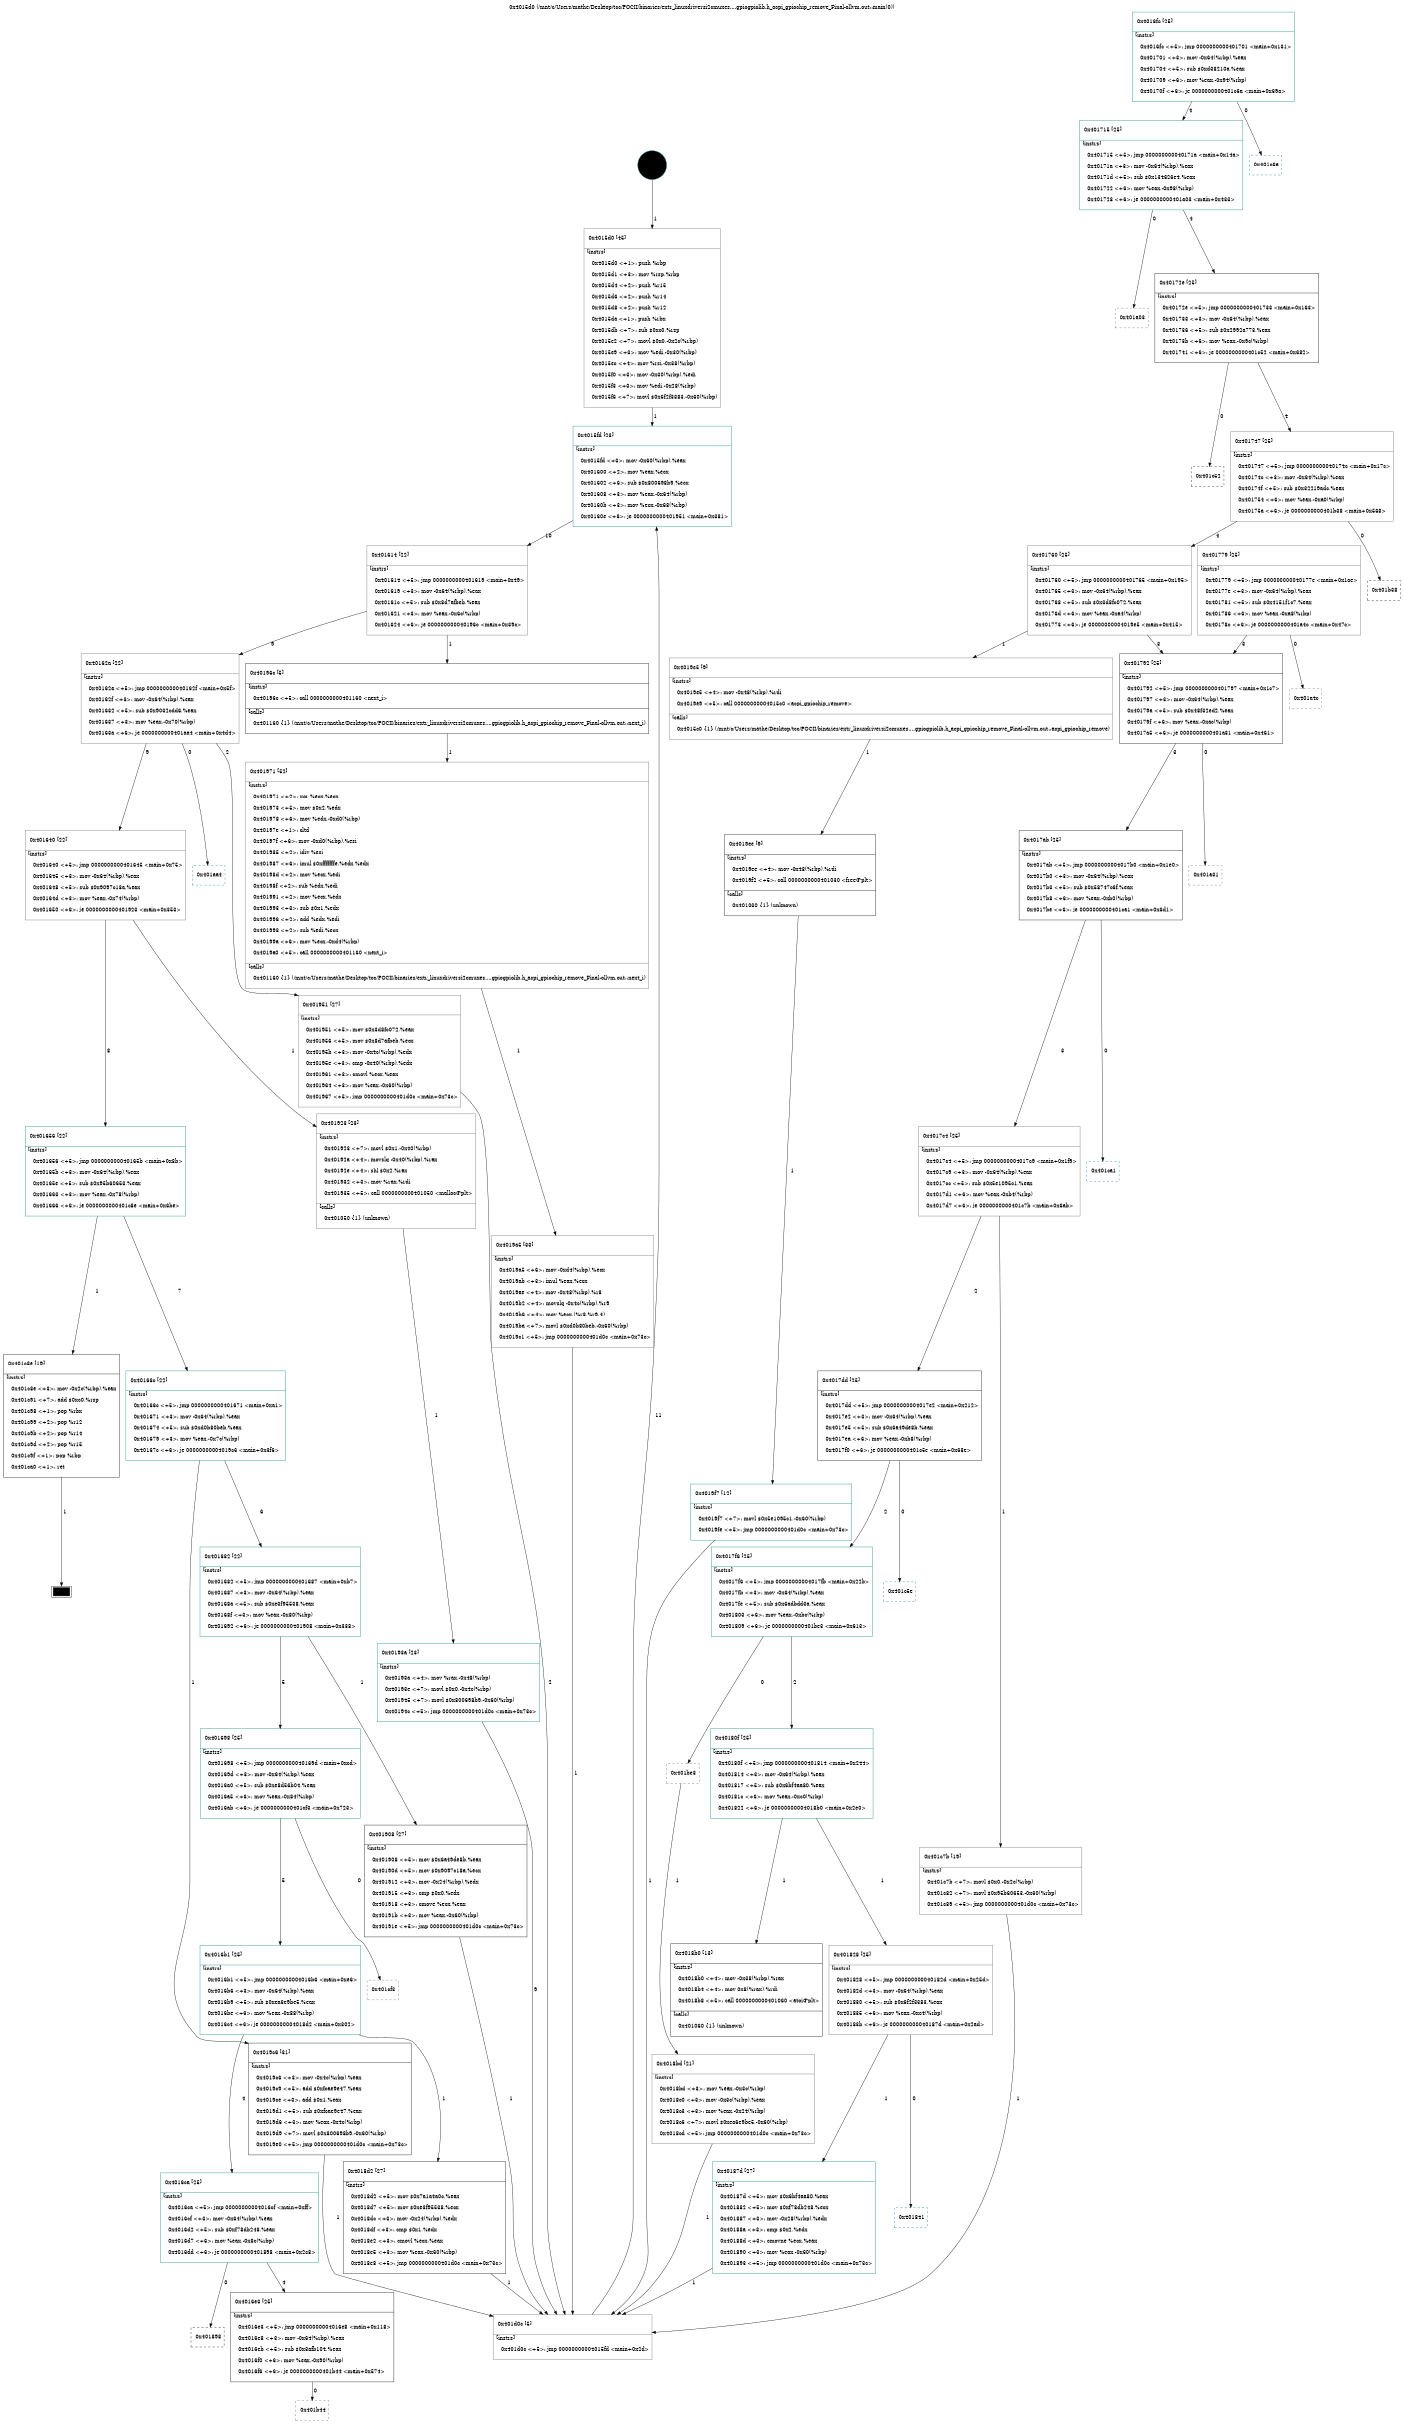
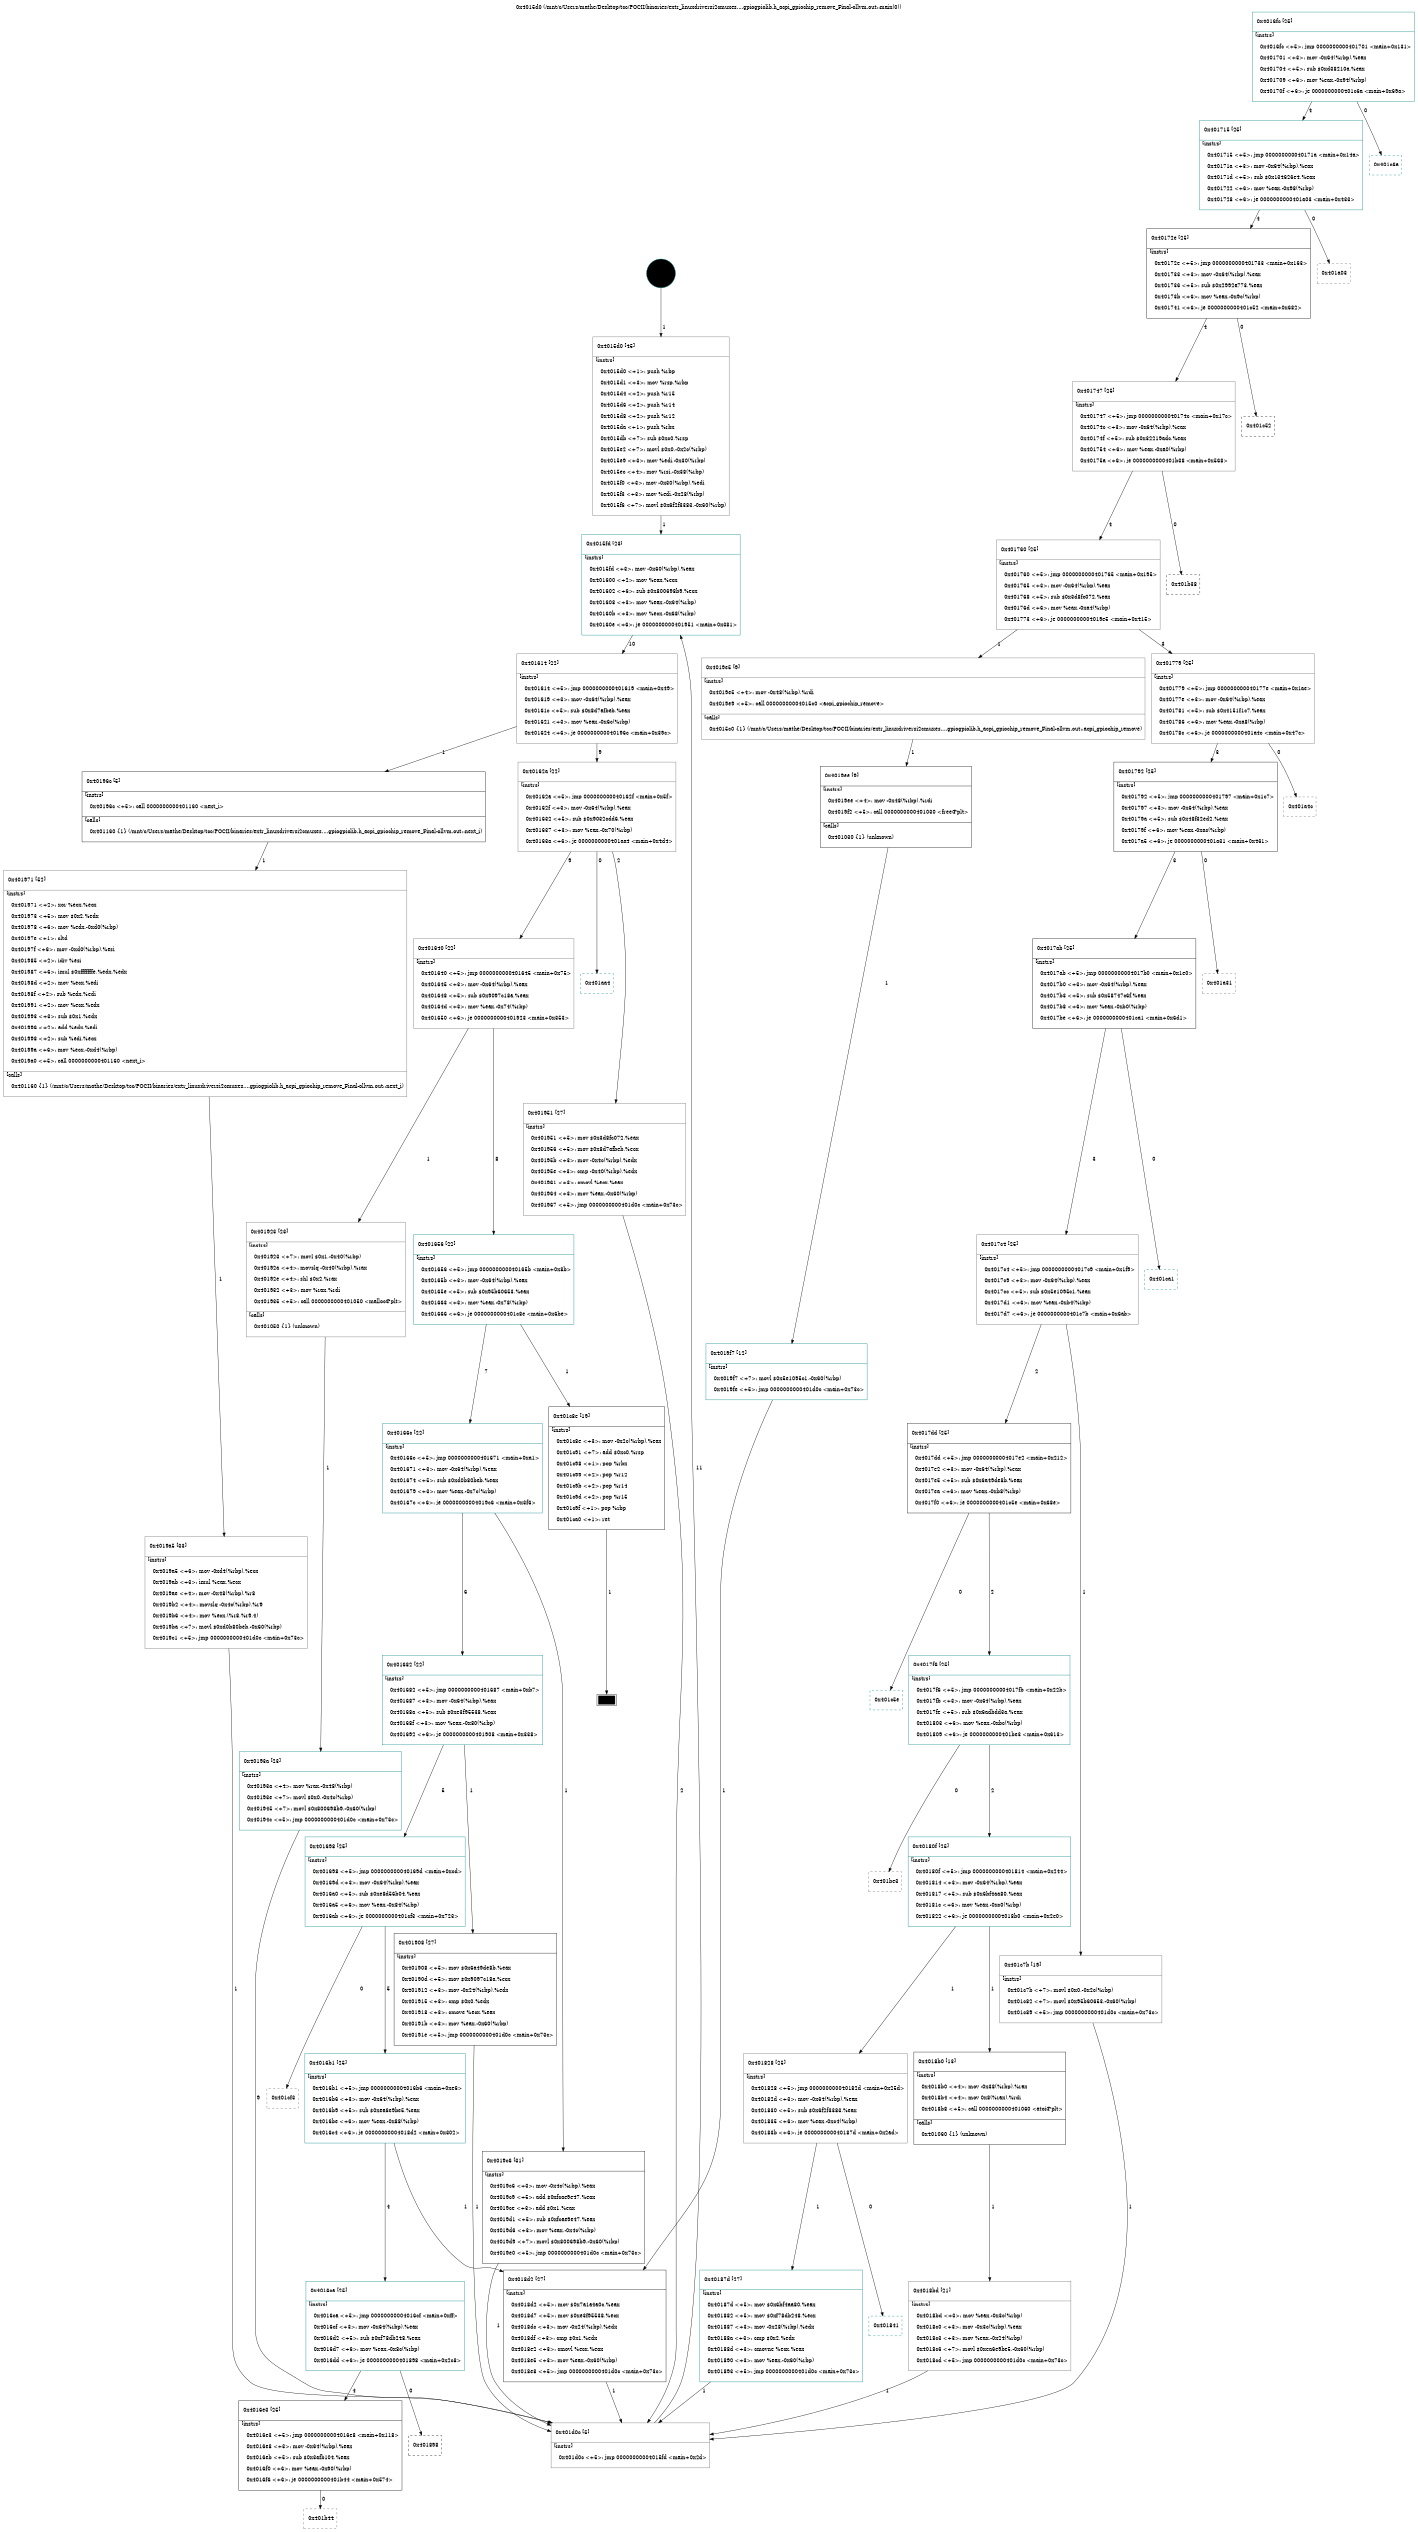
edge "0x401760 [25]" -> "0x401792 [25]": now "0x401760 [25]" -> "0x401779 [25]"
edge "0x401be3" -> "0x4018bd [21]": now "0x4018b0 [13]" -> "0x4018bd [21]"
edge "0x4019f7 [12]" -> "0x401d0c [5]": now "0x4019f7 [12]" -> "0x4018d2 [27]"
